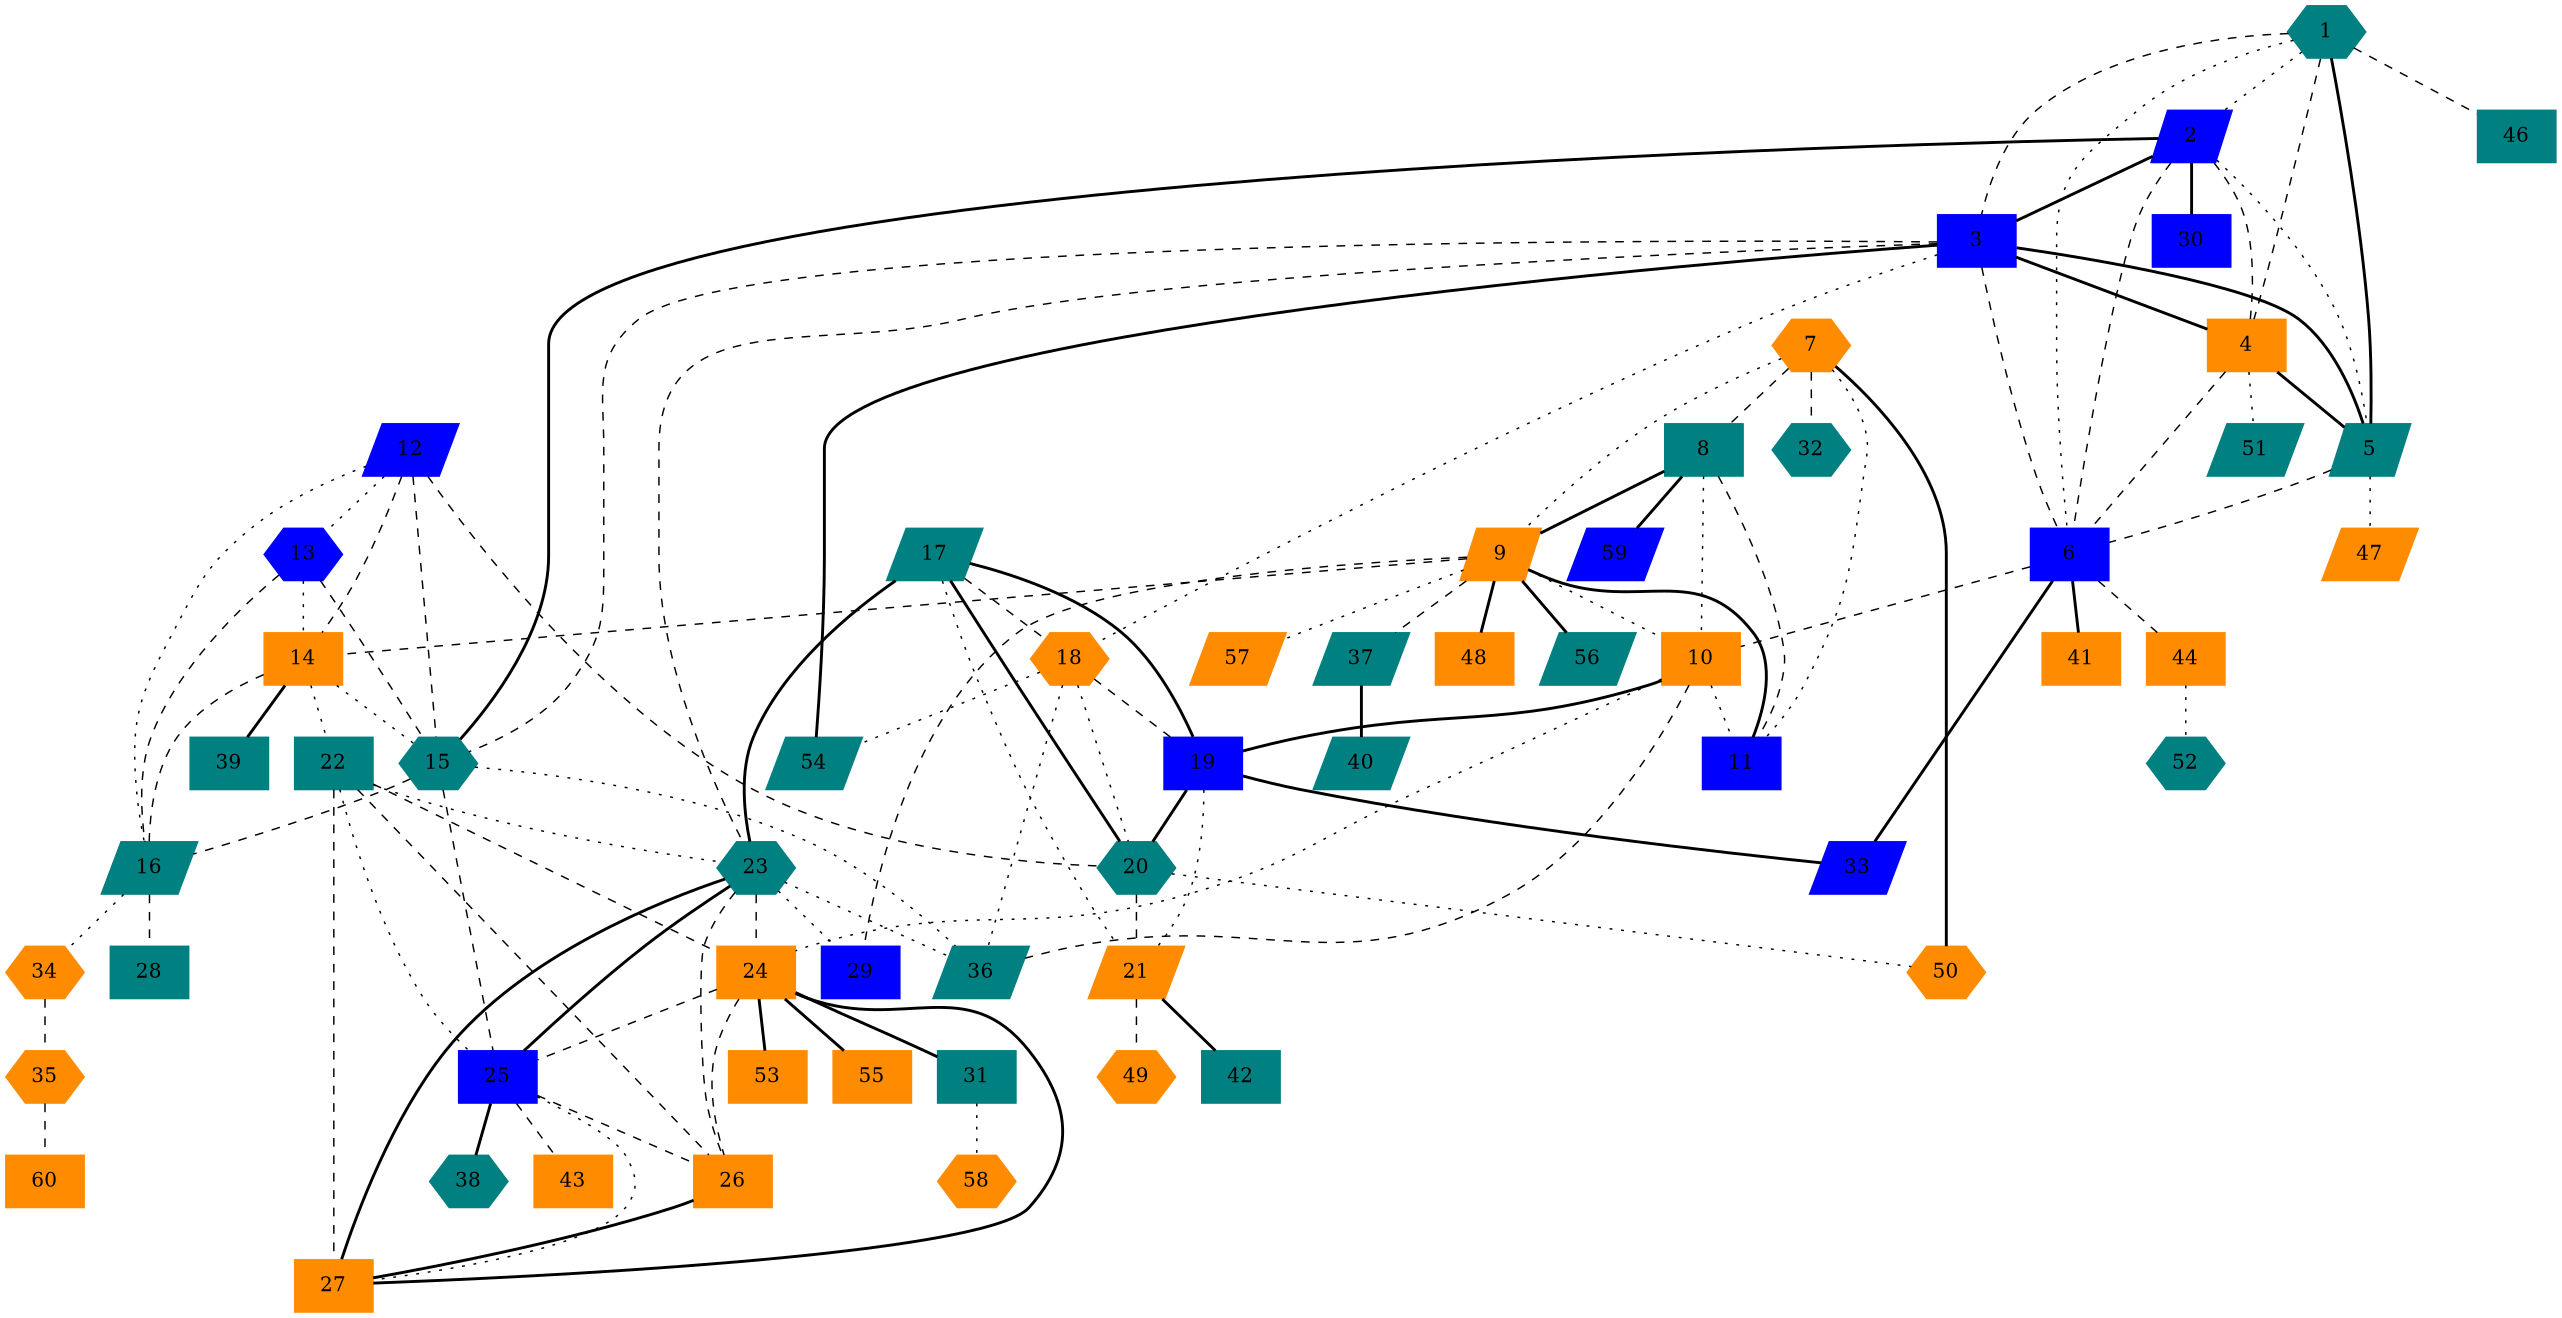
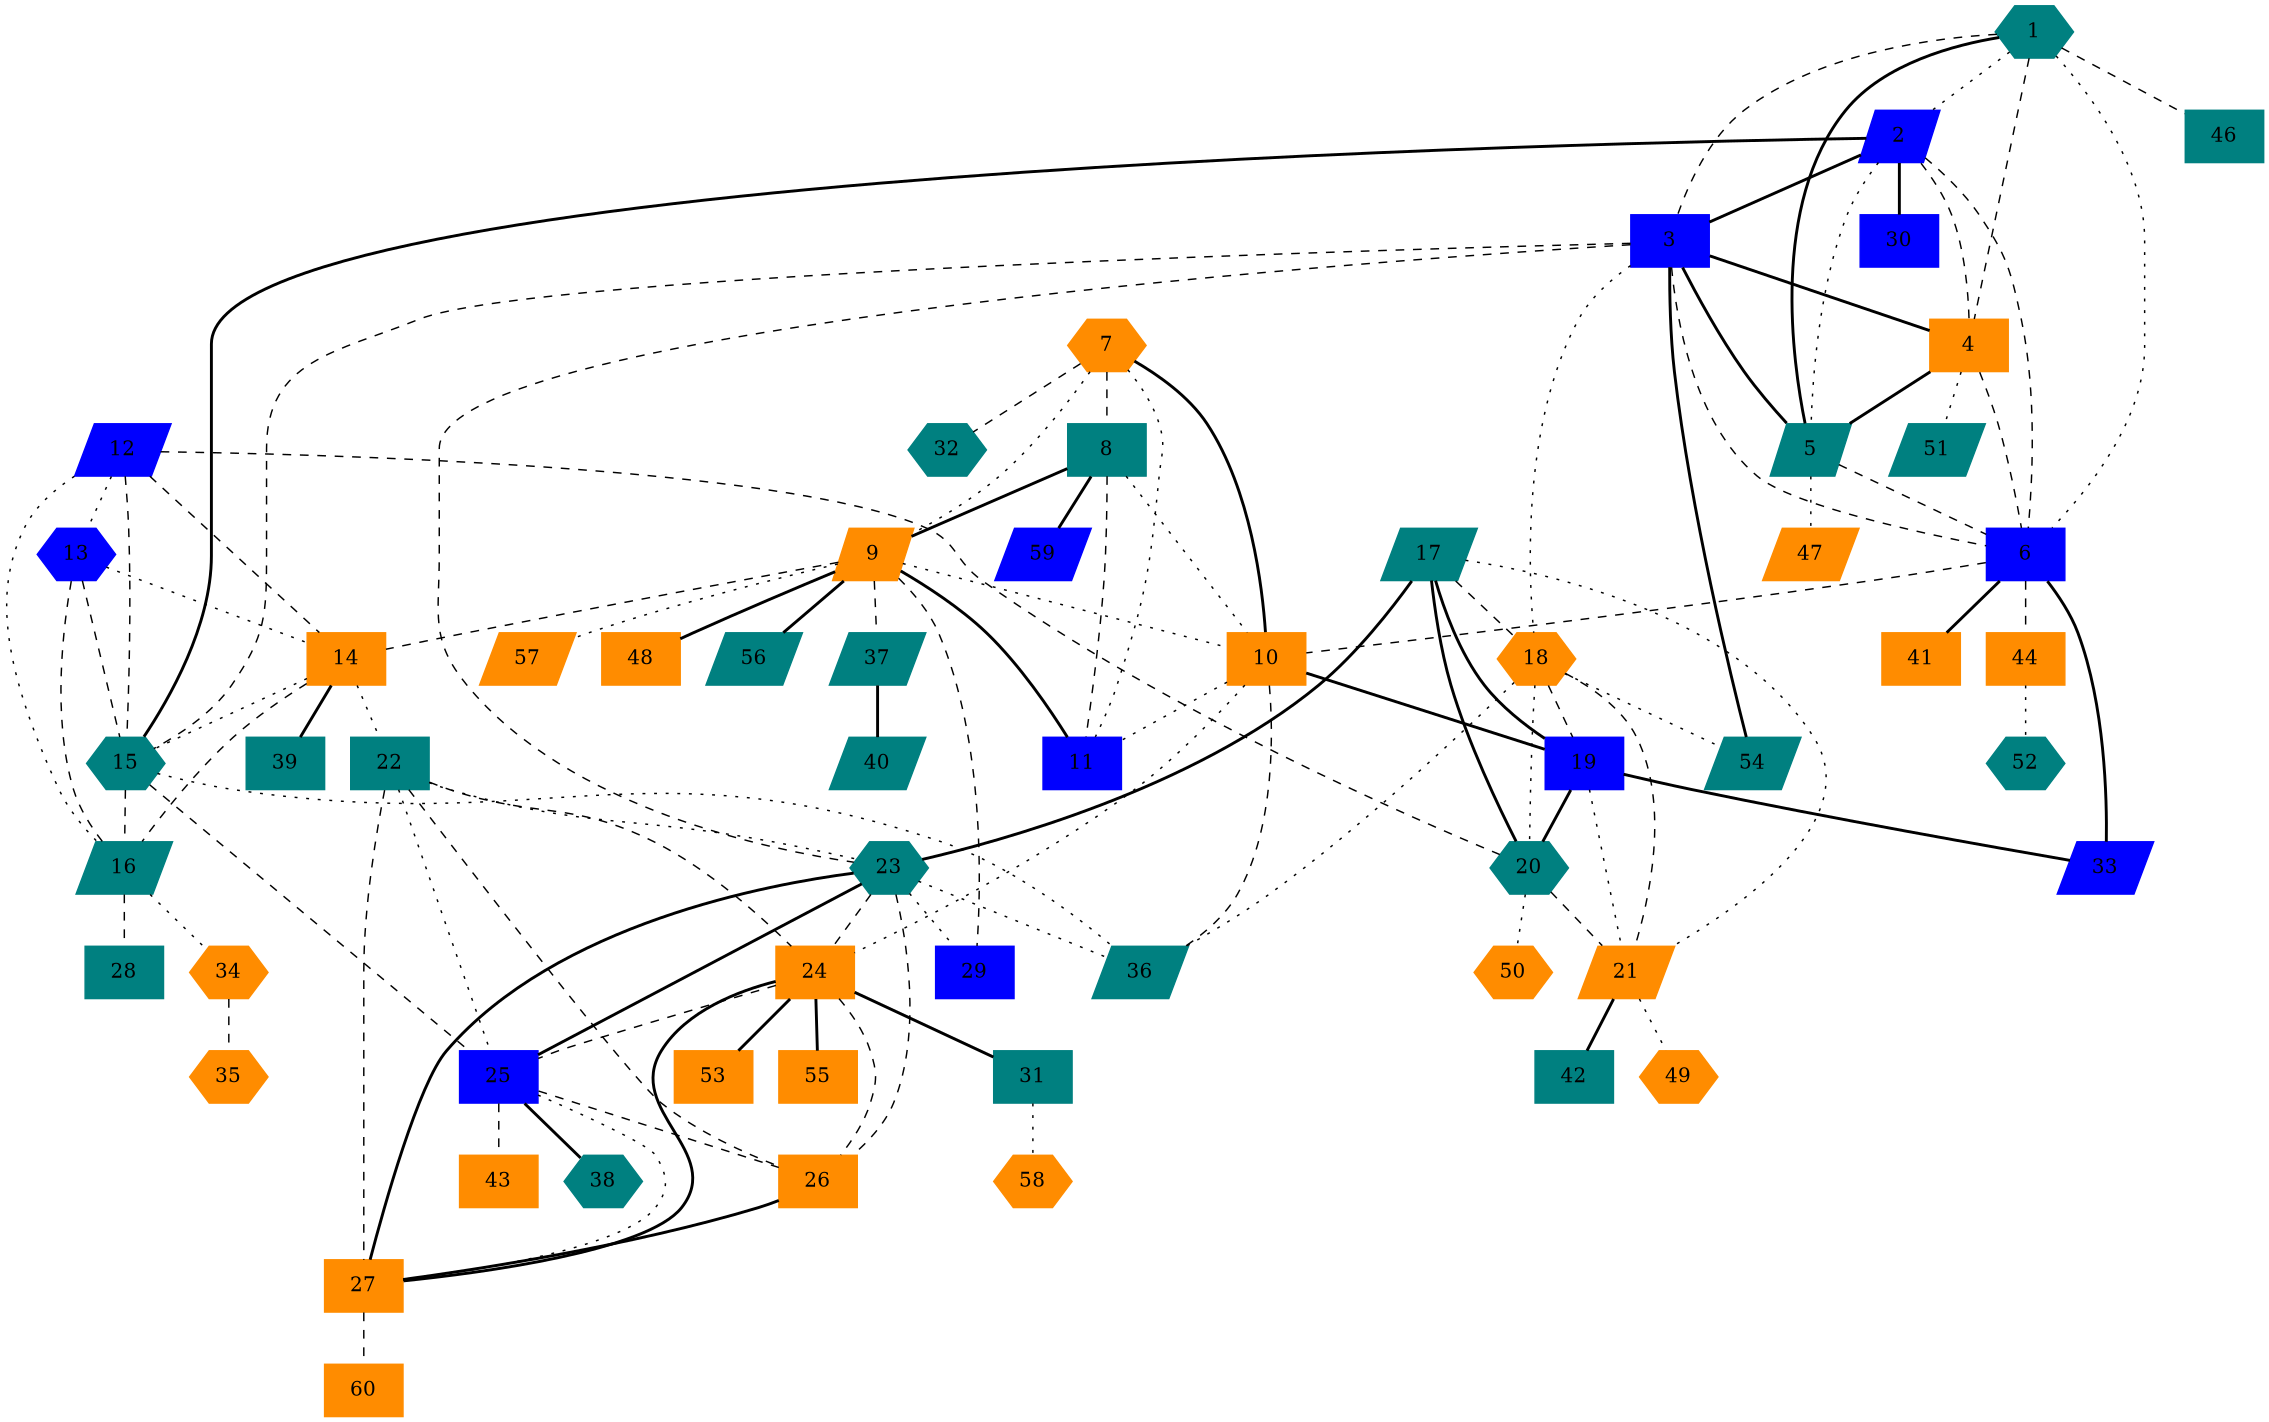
edge "7" -- "50": now "7" -- "10"
edge "18" -- "21": added
edge "21" -- "49": style dashed -> dotted
edge "35" -- "60": now "27" -- "60"
